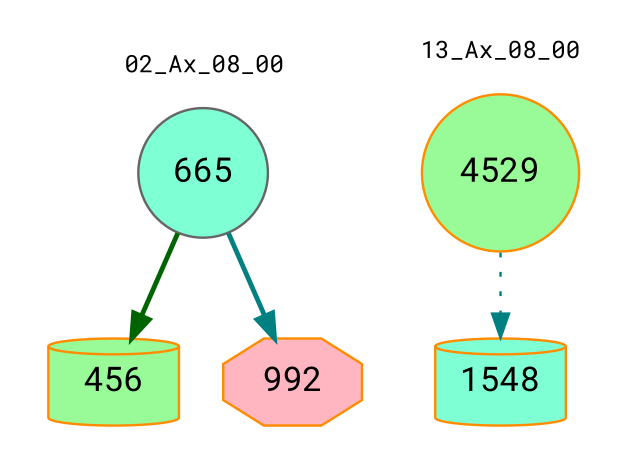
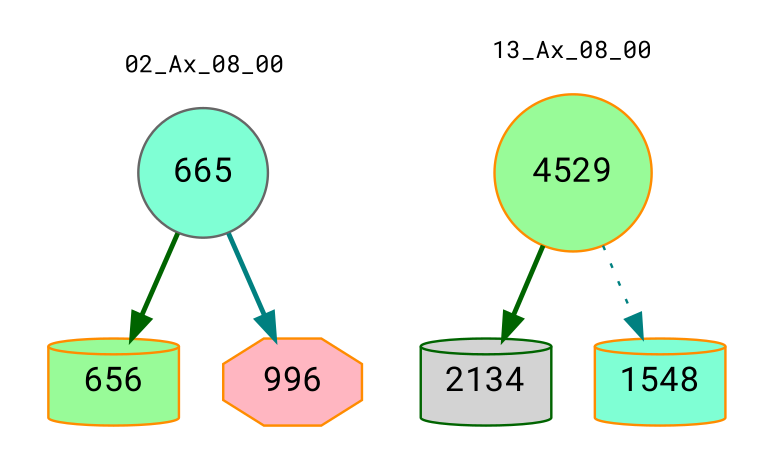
node "456": label "456" -> "656"
node "992": label "992" -> "996"
node "2134": added
